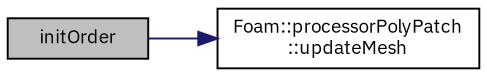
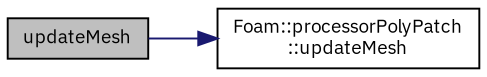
node "initOrder": label "initOrder" -> "updateMesh"
